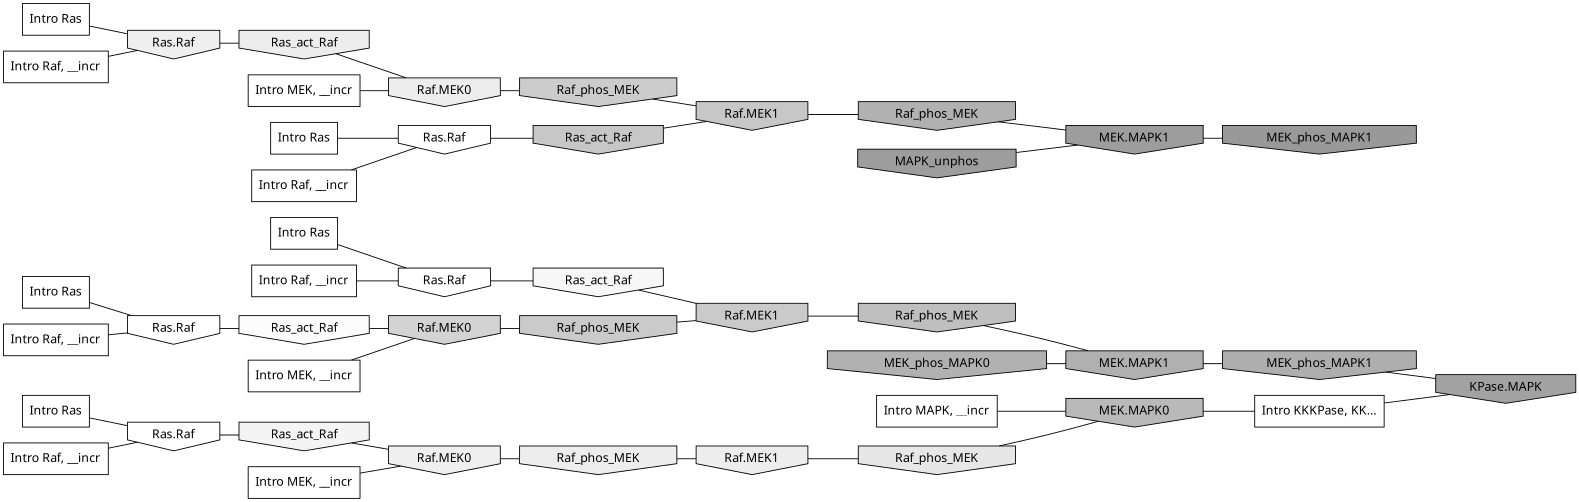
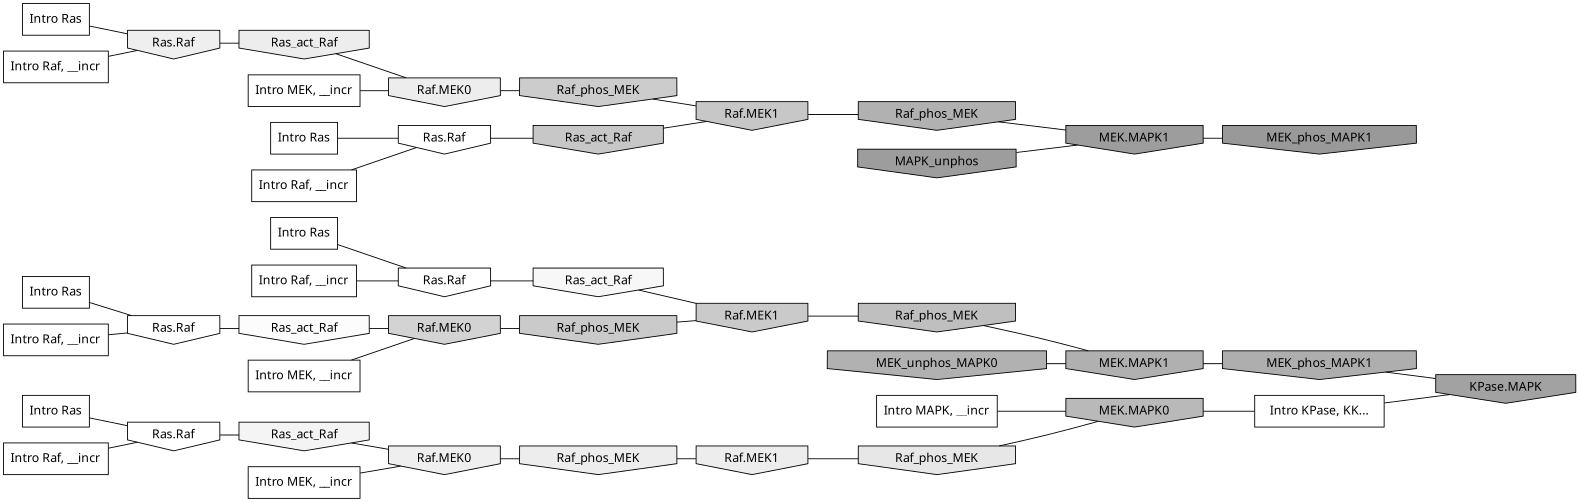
node "MEK_phos_MAPK0": label "MEK_phos_MAPK0" -> "MEK_unphos_MAPK0"
node "Intro KKKPase, KK...": label "Intro KKKPase, KK..." -> "Intro KPase, KK..."
